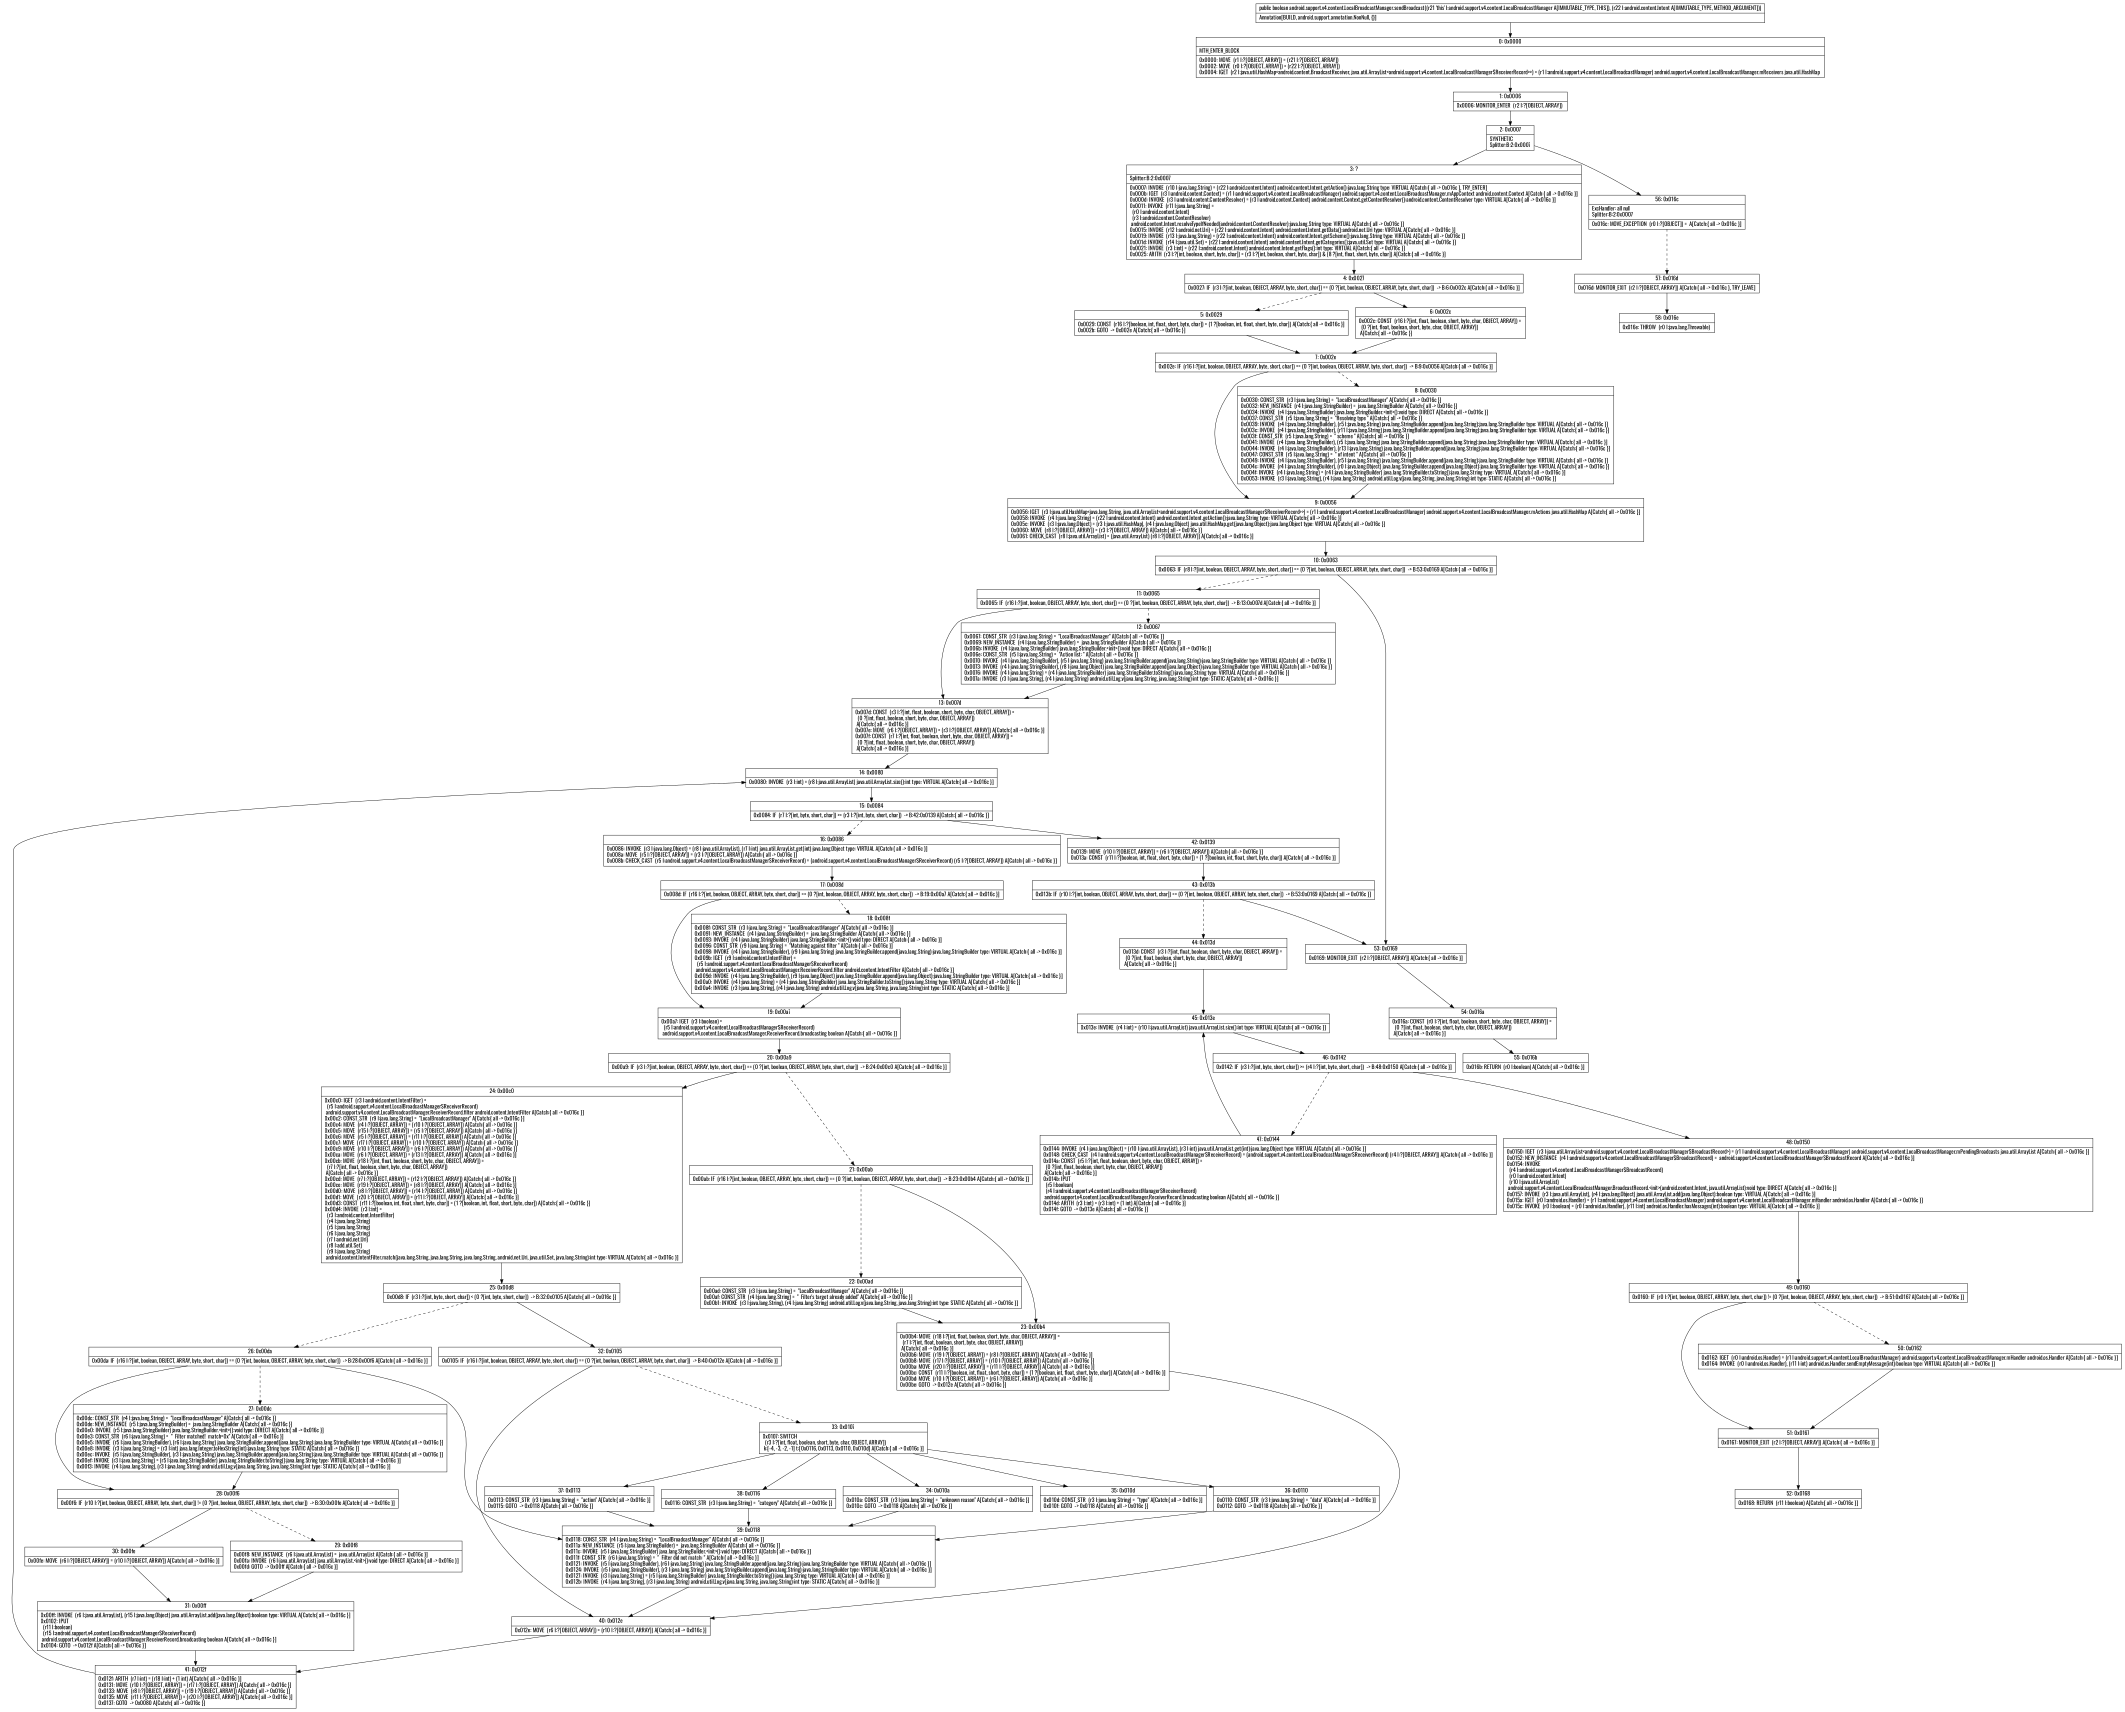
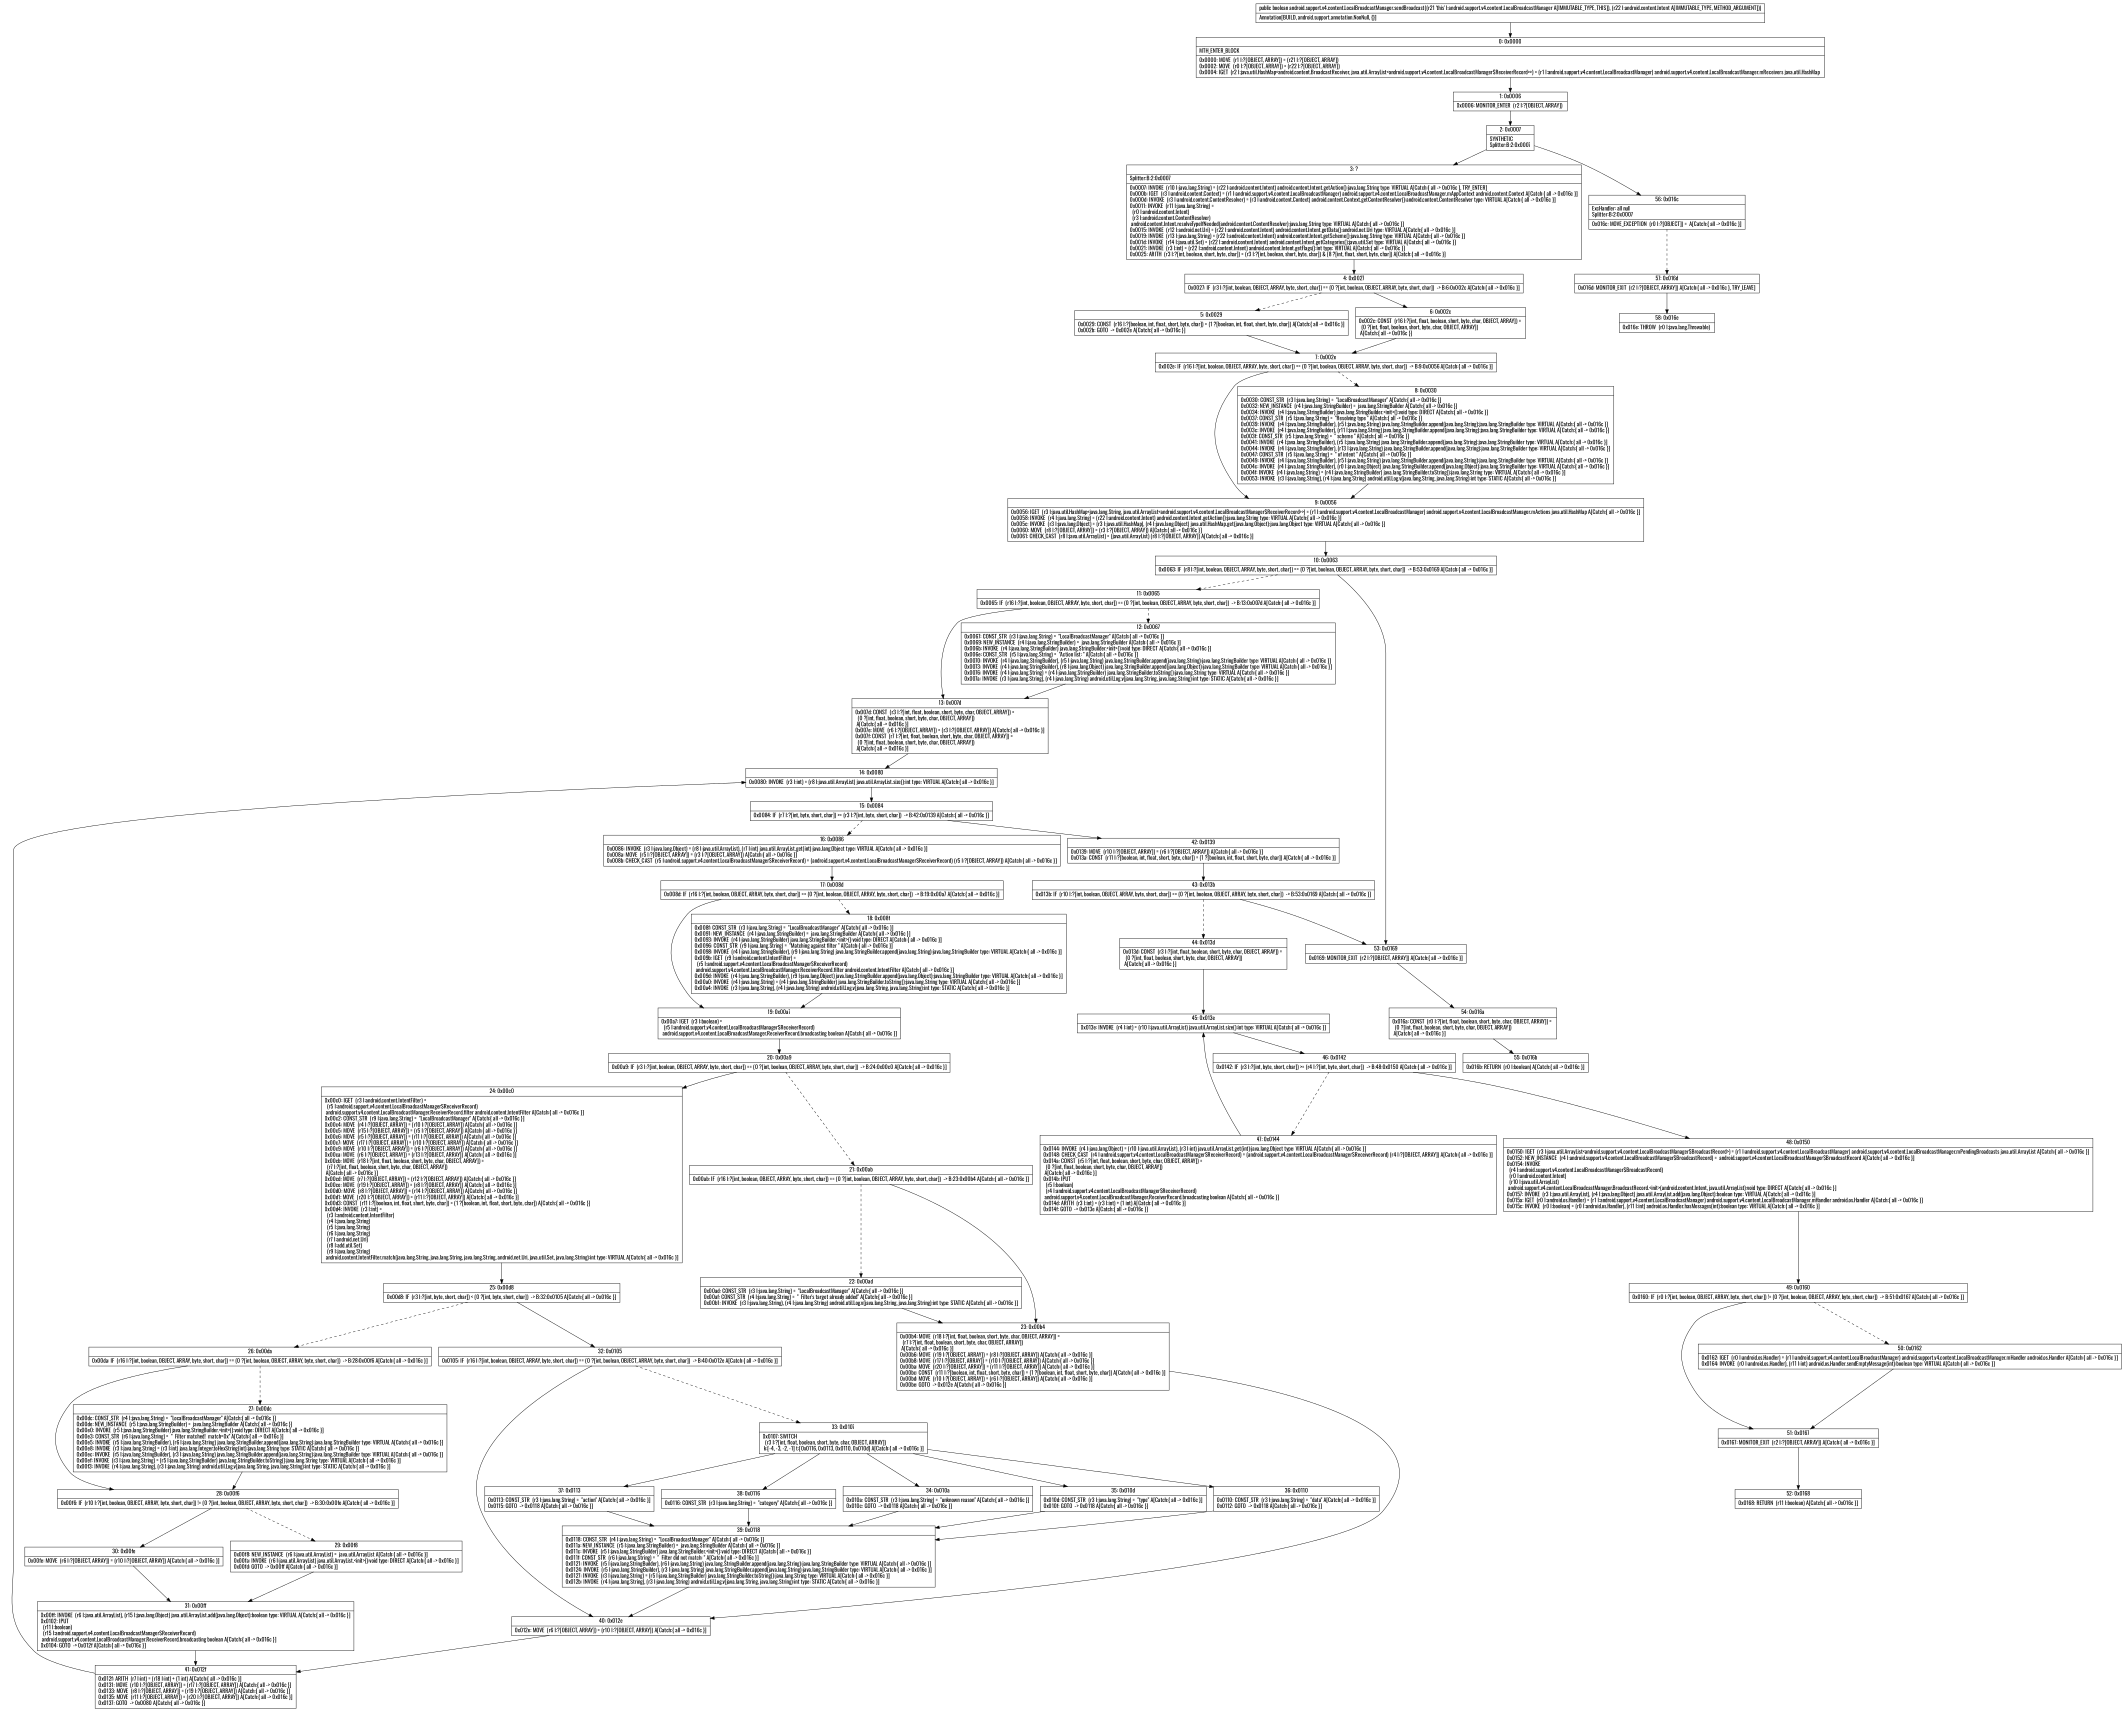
edge "26: 0x00da" -> "39: 0x0118": now "35: 0x010d" -> "39: 0x0118"
